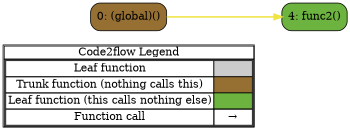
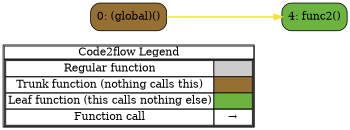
node "Code2flow Legend": text "Leaf function" -> "Regular function"
